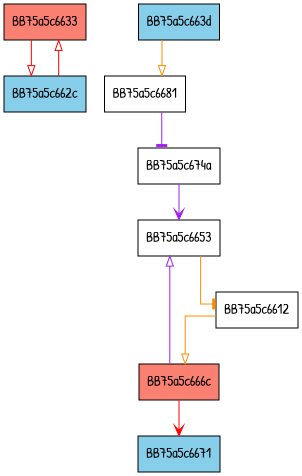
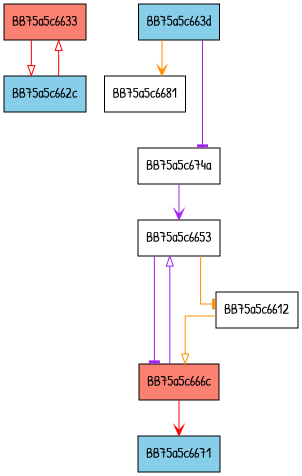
edge "BB75a5c663d" -> "BB75a5c6681": arrowhead onormal -> vee
edge "BB75a5c6681" -> "BB75a5c674a": now "BB75a5c663d" -> "BB75a5c674a"
edge "BB75a5c6653" -> "BB75a5c666c": added
